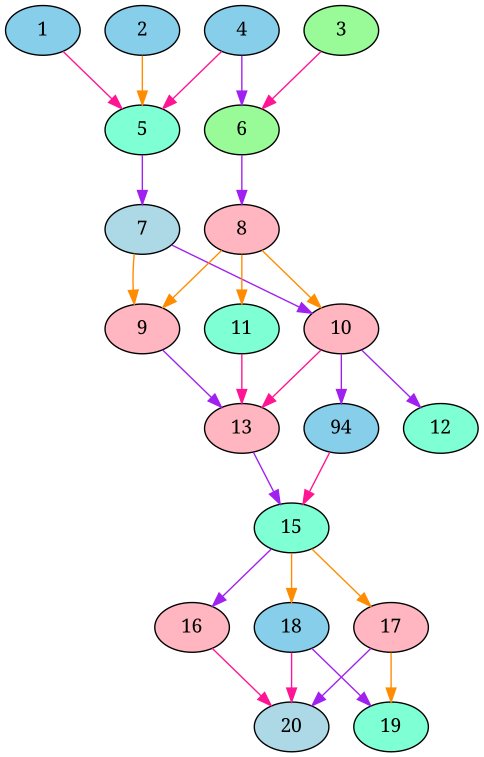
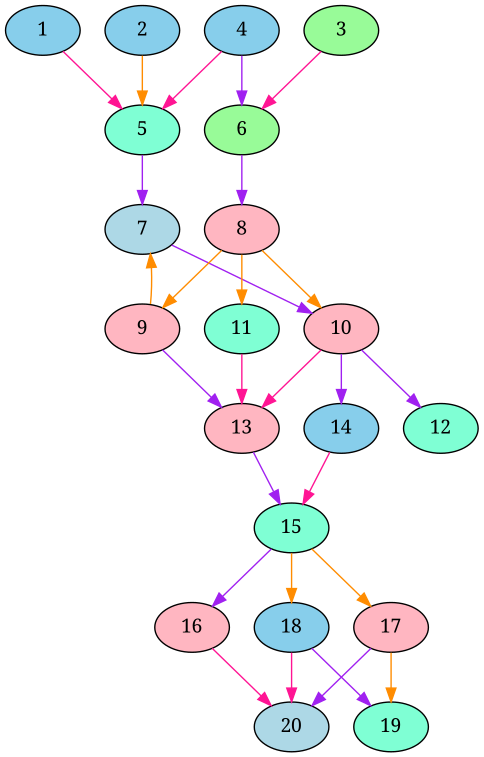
edge "7" -> "9": reversed
node "94": label "94" -> "14"
